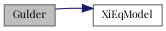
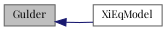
edge "Gulder" -> "XiEqModel": reversed
